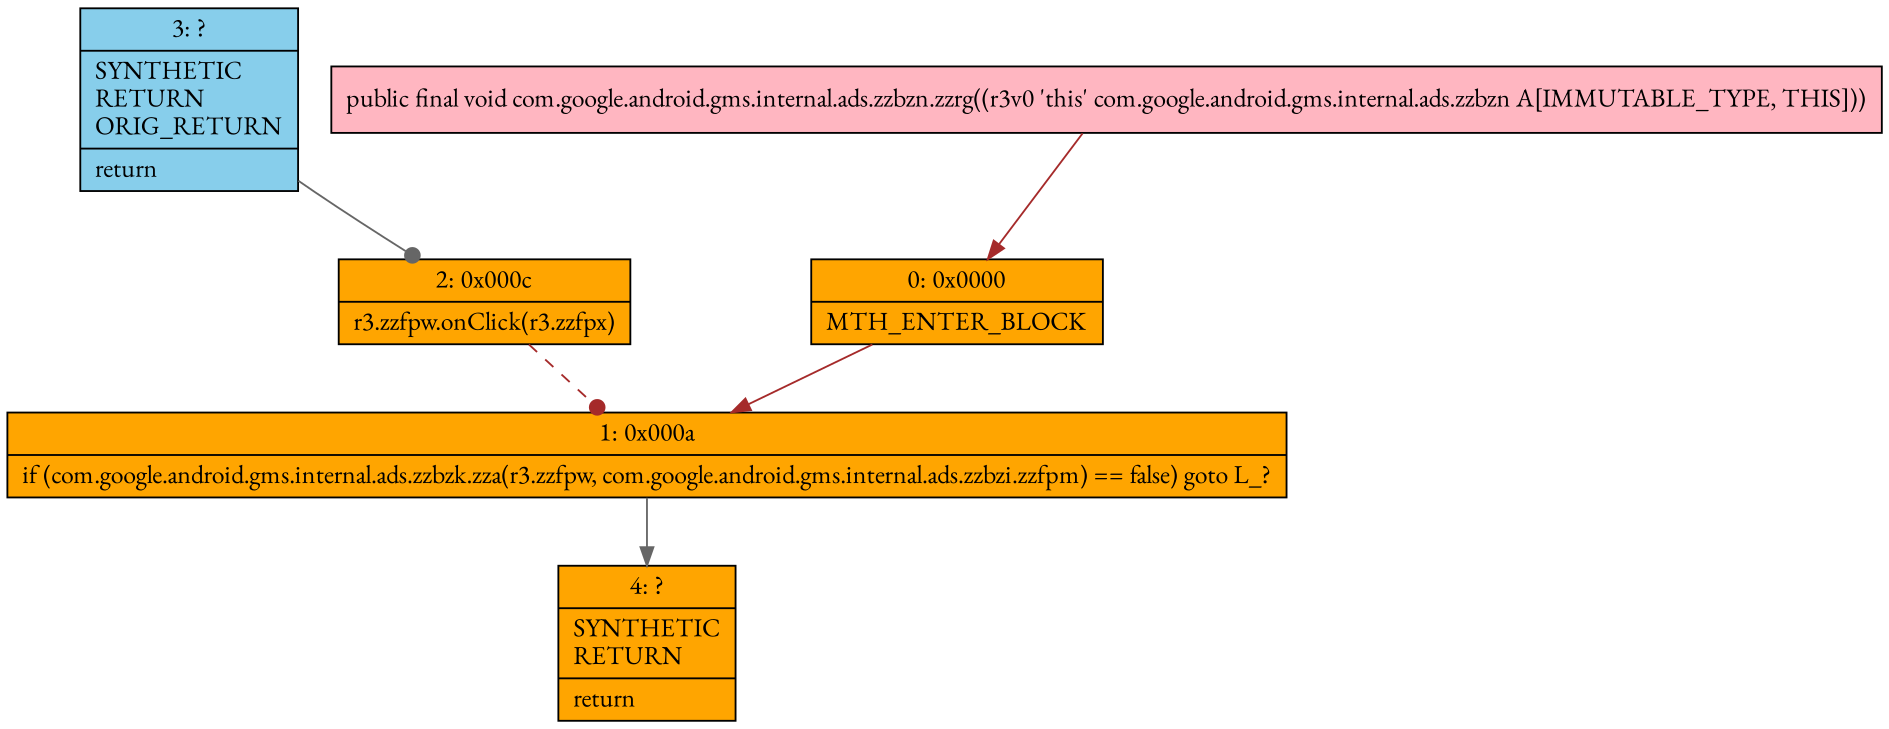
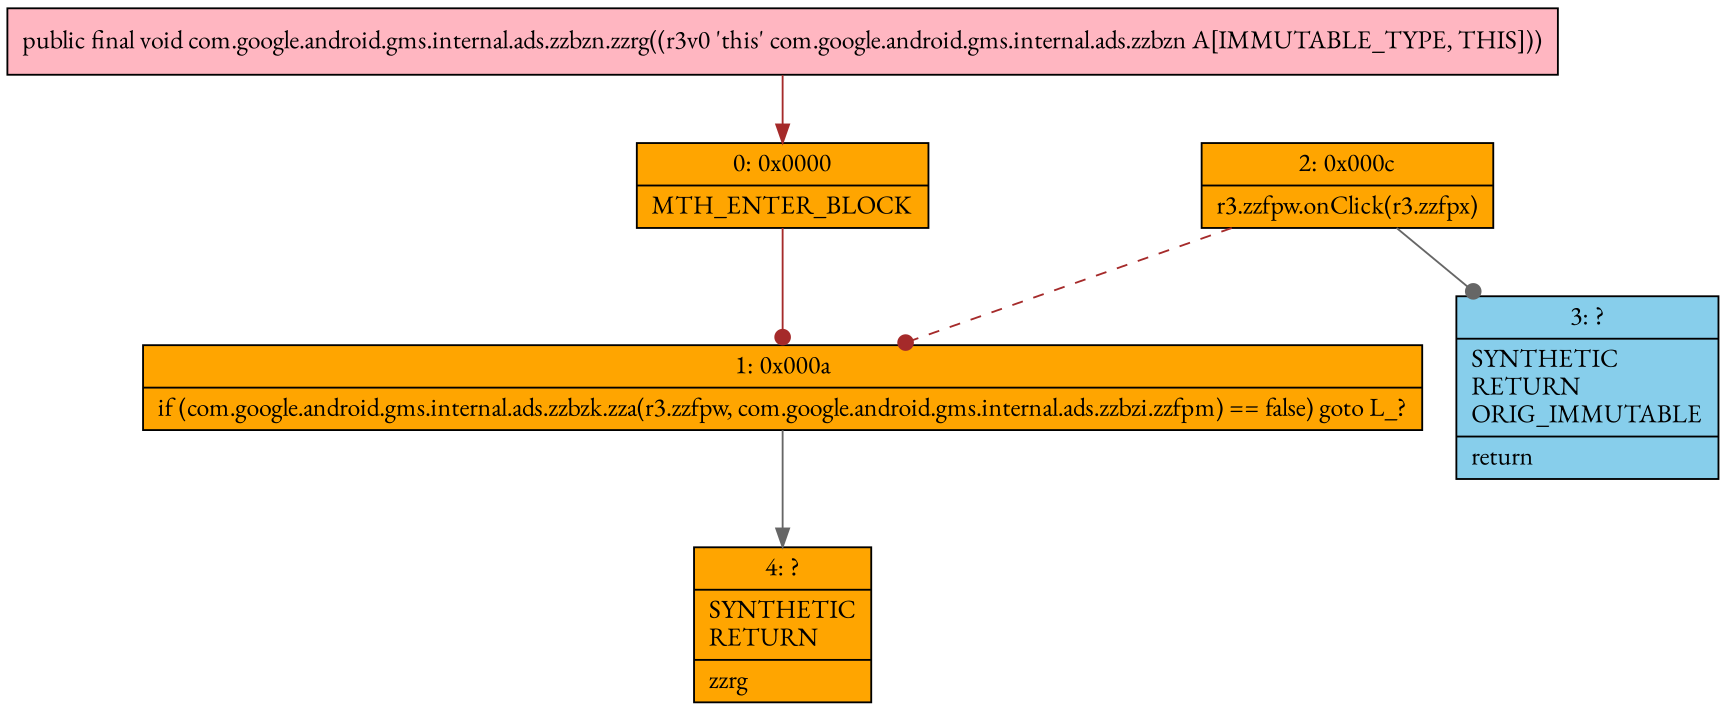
node "3: ?": text "ORIG_RETURN" -> "ORIG_IMMUTABLE"
edge "3: ?" -> "2: 0x000c": reversed
edge "0: 0x0000" -> "1: 0x000a": arrowhead normal -> dot
node "4: ?": text "return" -> "zzrg"
